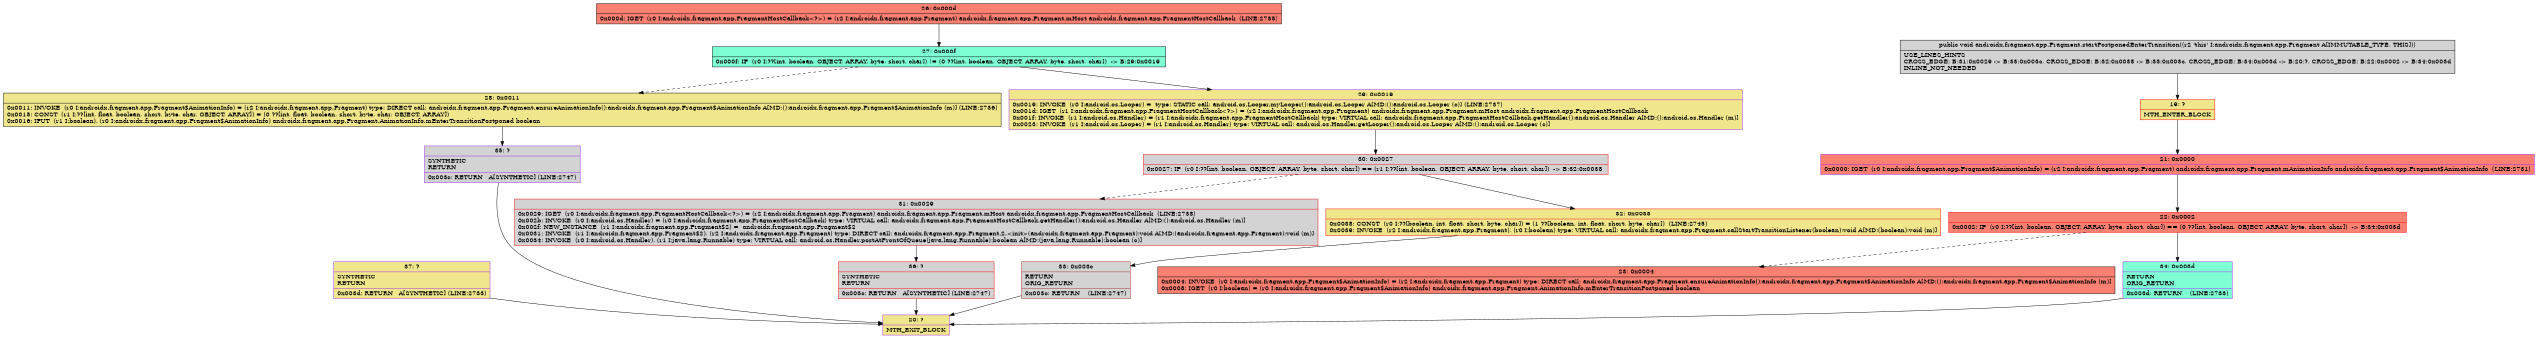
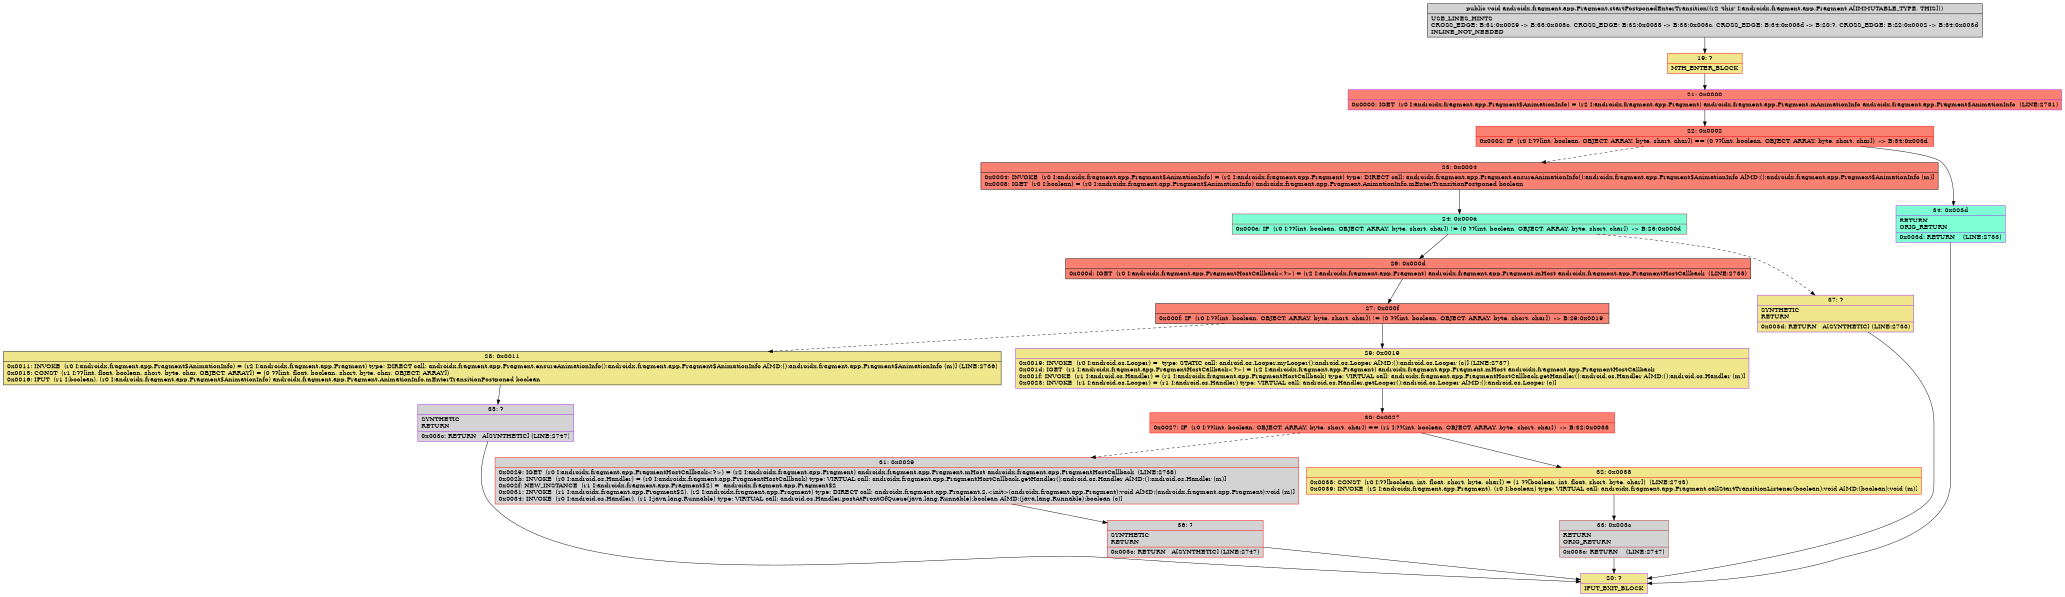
node "27: 0x000f": fillcolor aquamarine -> salmon
node "30: 0x0027": fillcolor lightgrey -> salmon
node "24: 0x000a": added
node "20: ?": text "MTH_EXIT_BLOCK" -> "IPUT_EXIT_BLOCK"
